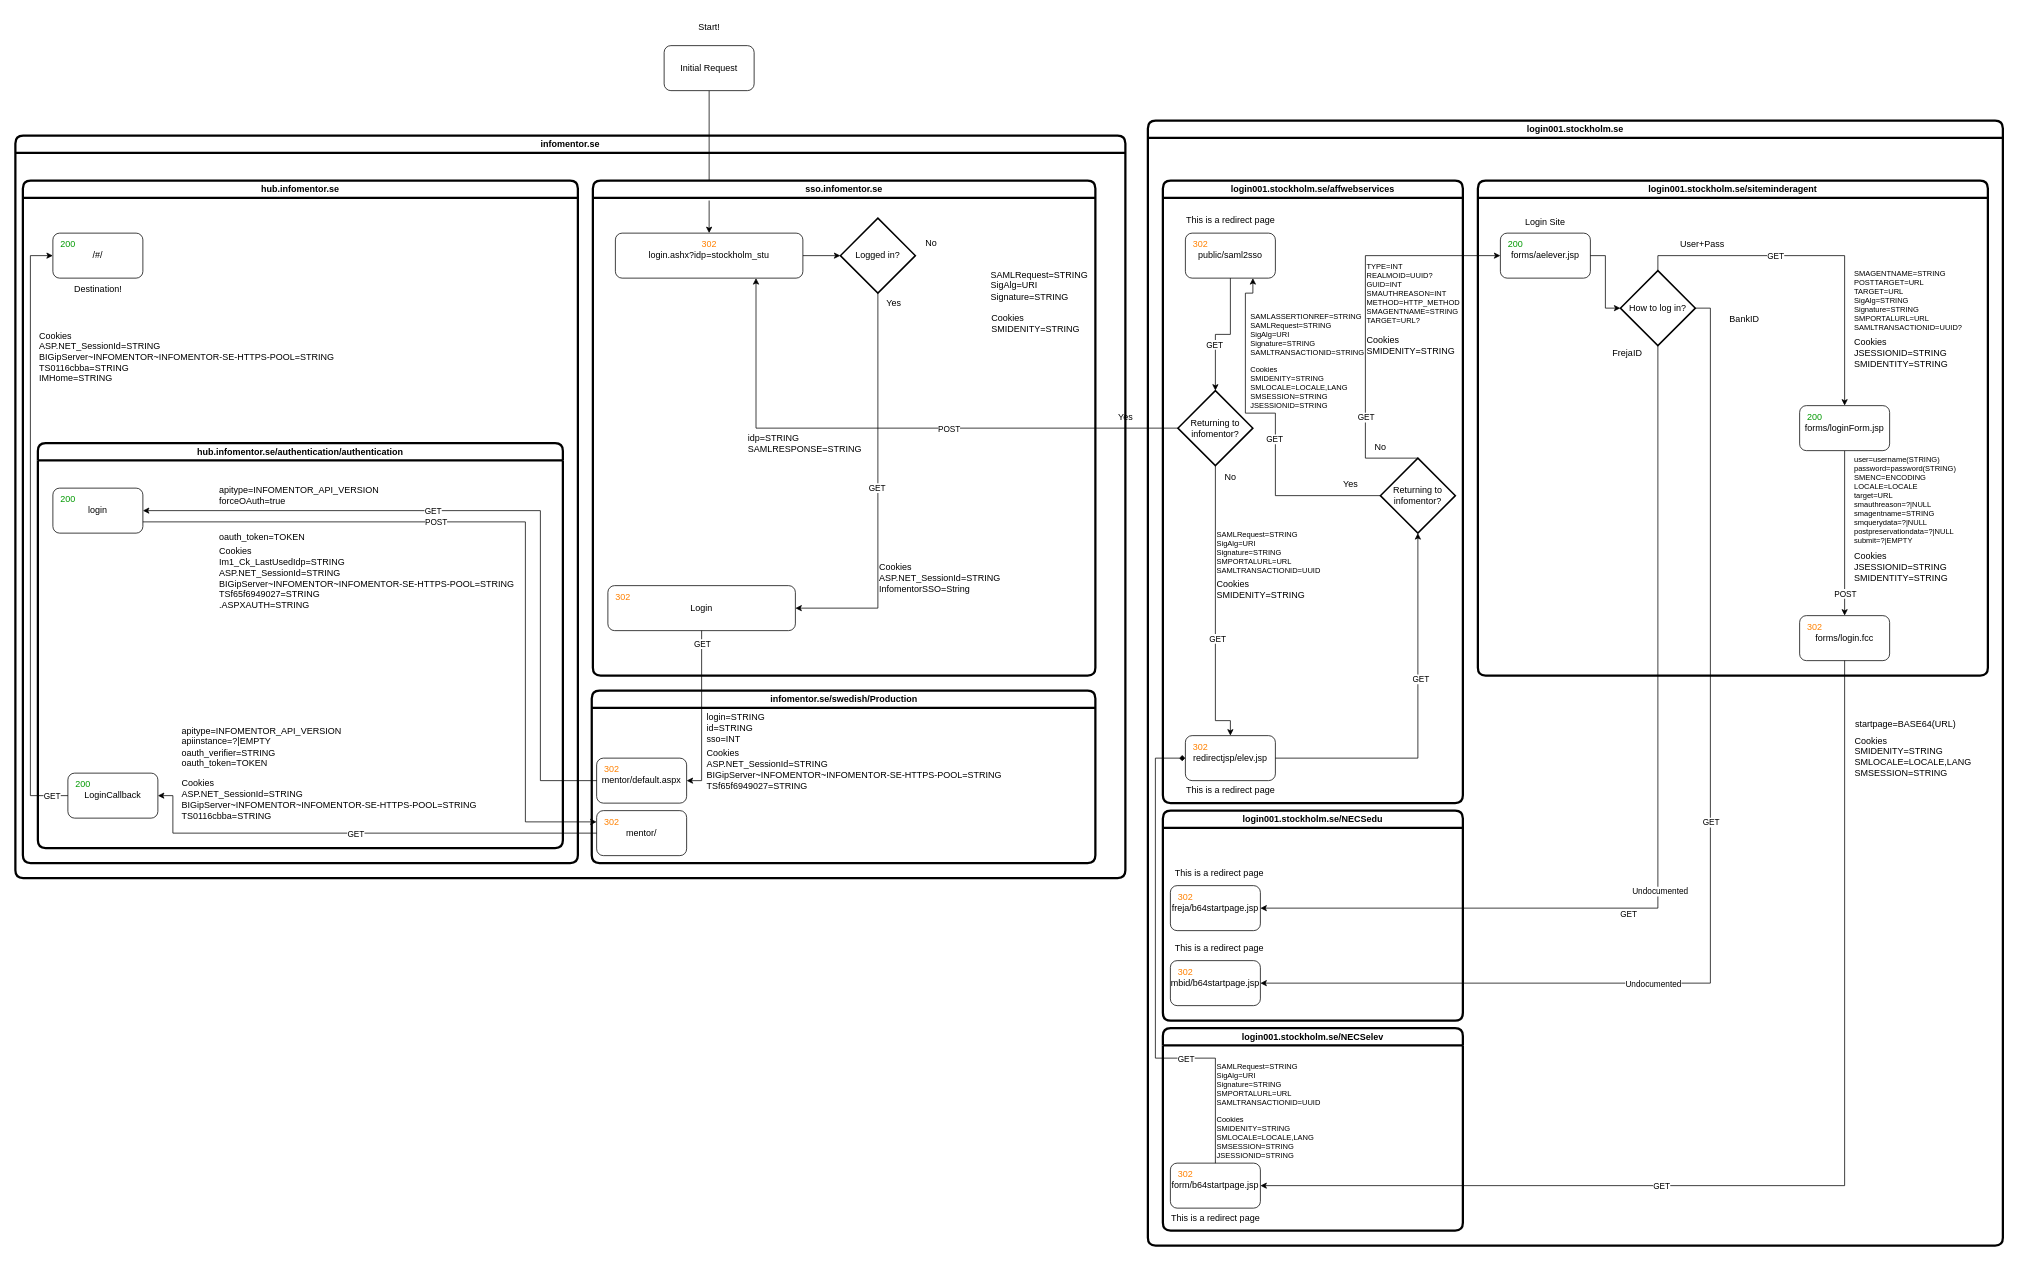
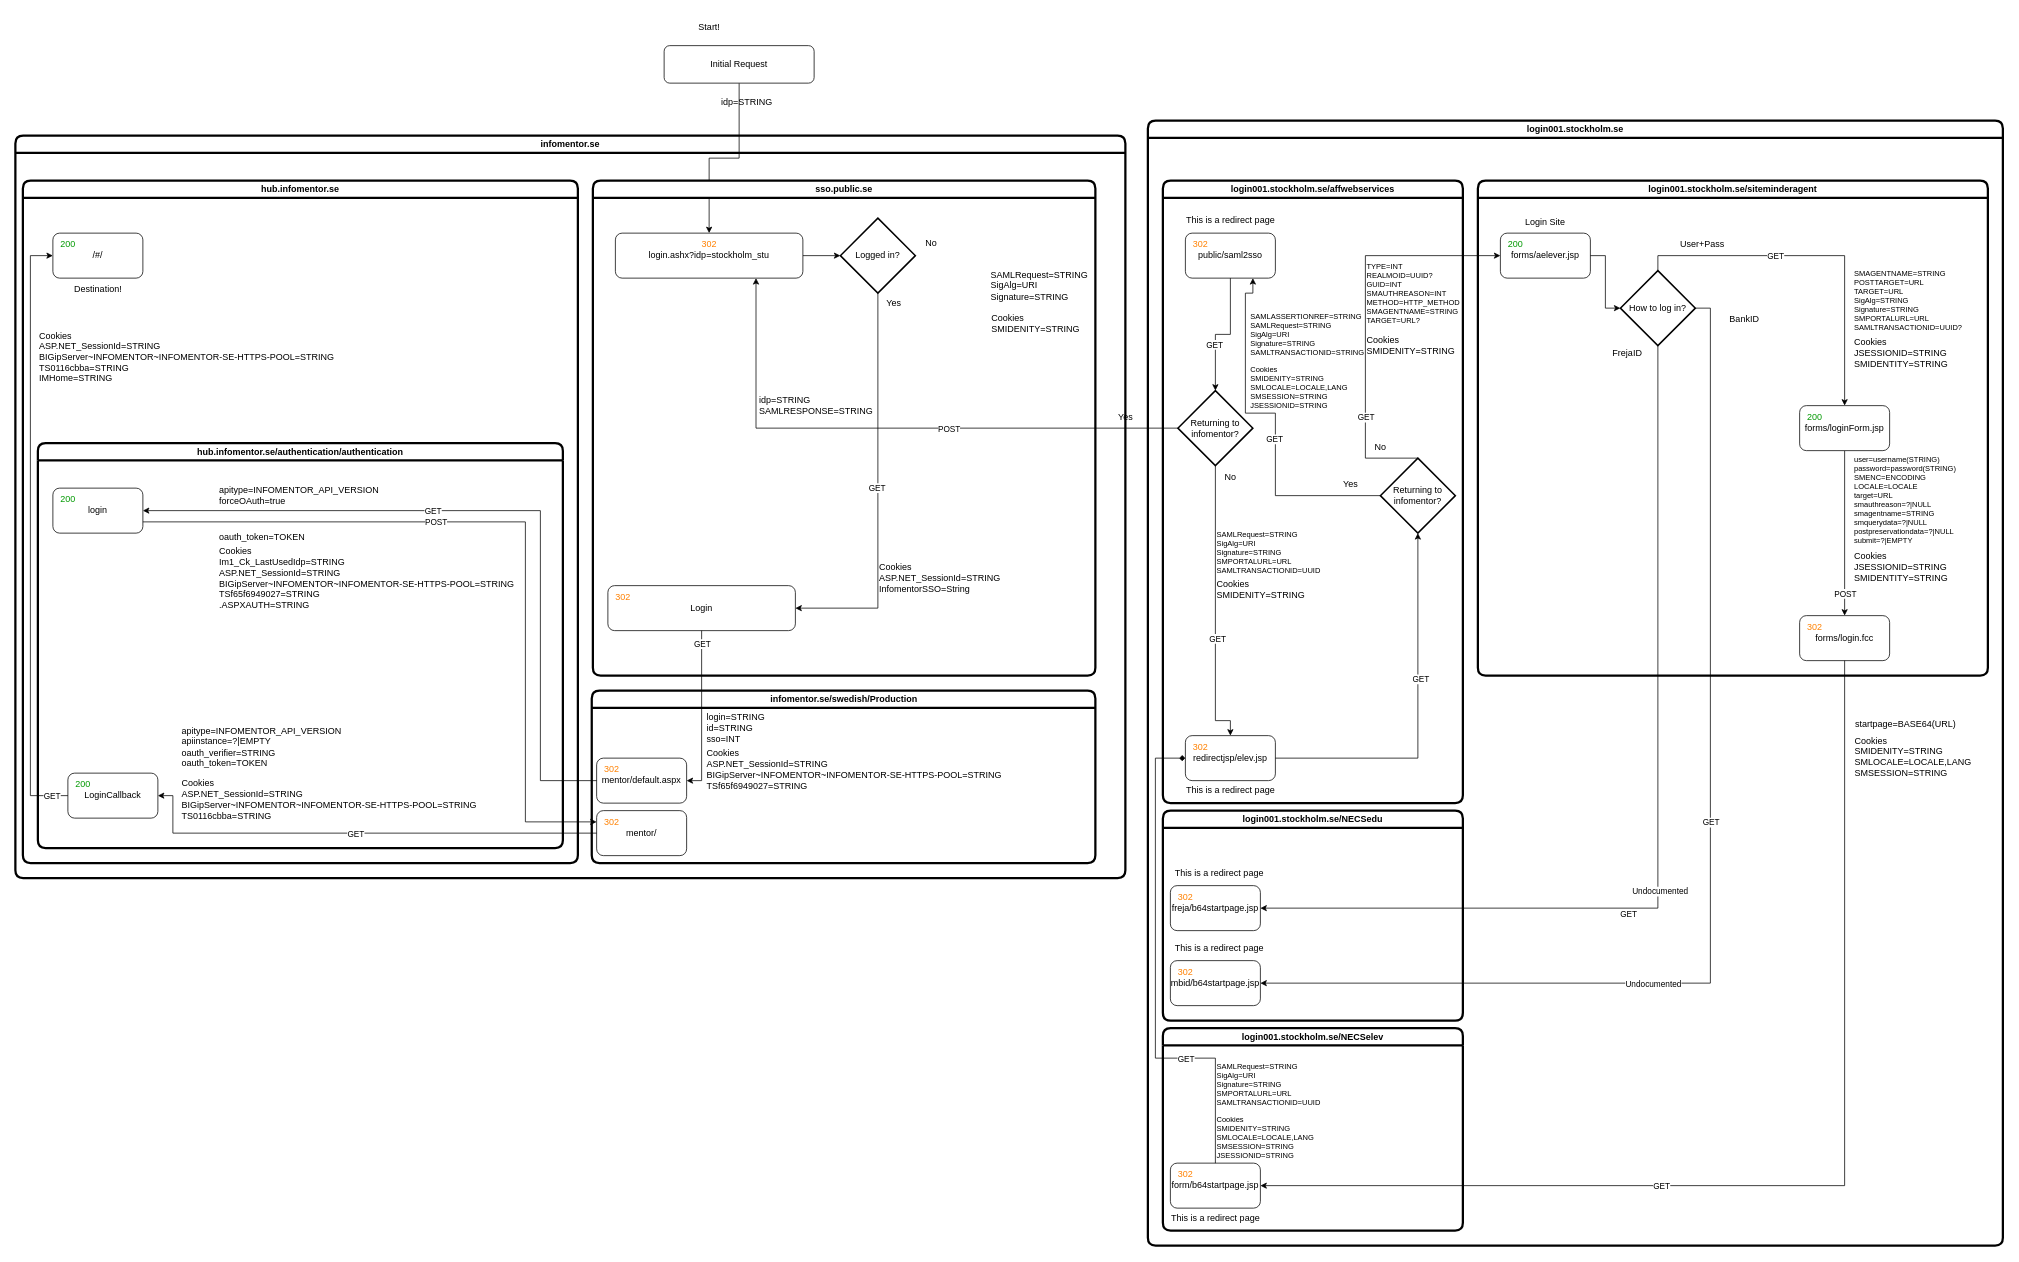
node "Initial Request": size 90x45 -> 150x38
node "idp=STRING": added
node "sso.infomentor.se": label "sso.infomentor.se" -> "sso.public.se"
node "idp=STRING SAMLRESPONSE=STRING": moved (810, 443) -> (822, 405)
